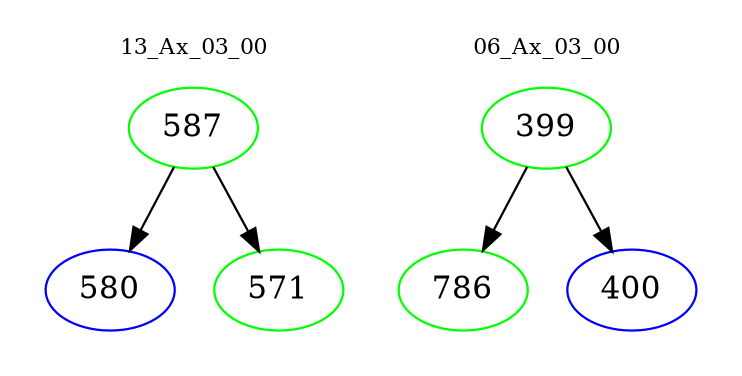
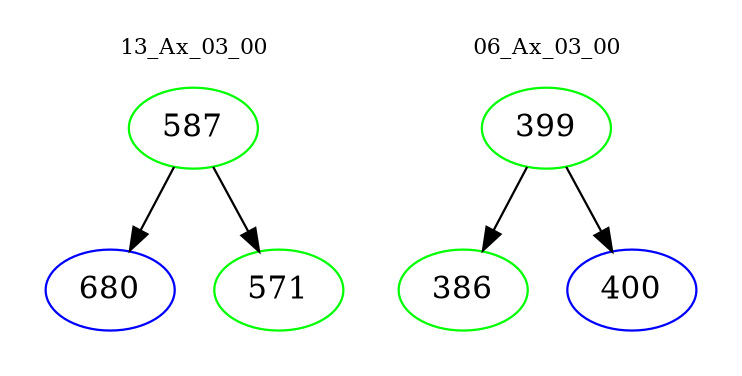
node "580": label "580" -> "680"
node "786": label "786" -> "386"
